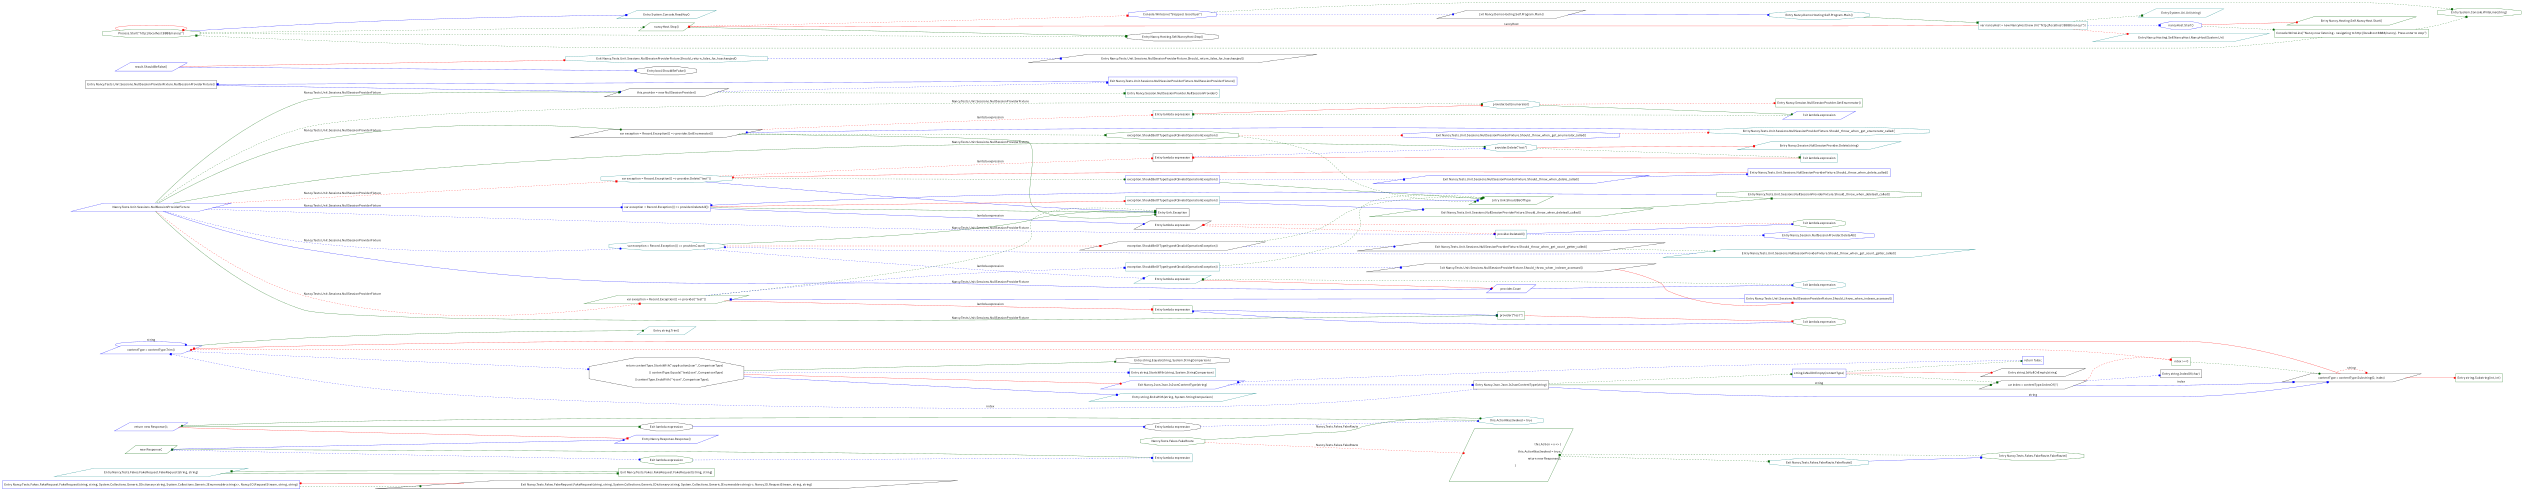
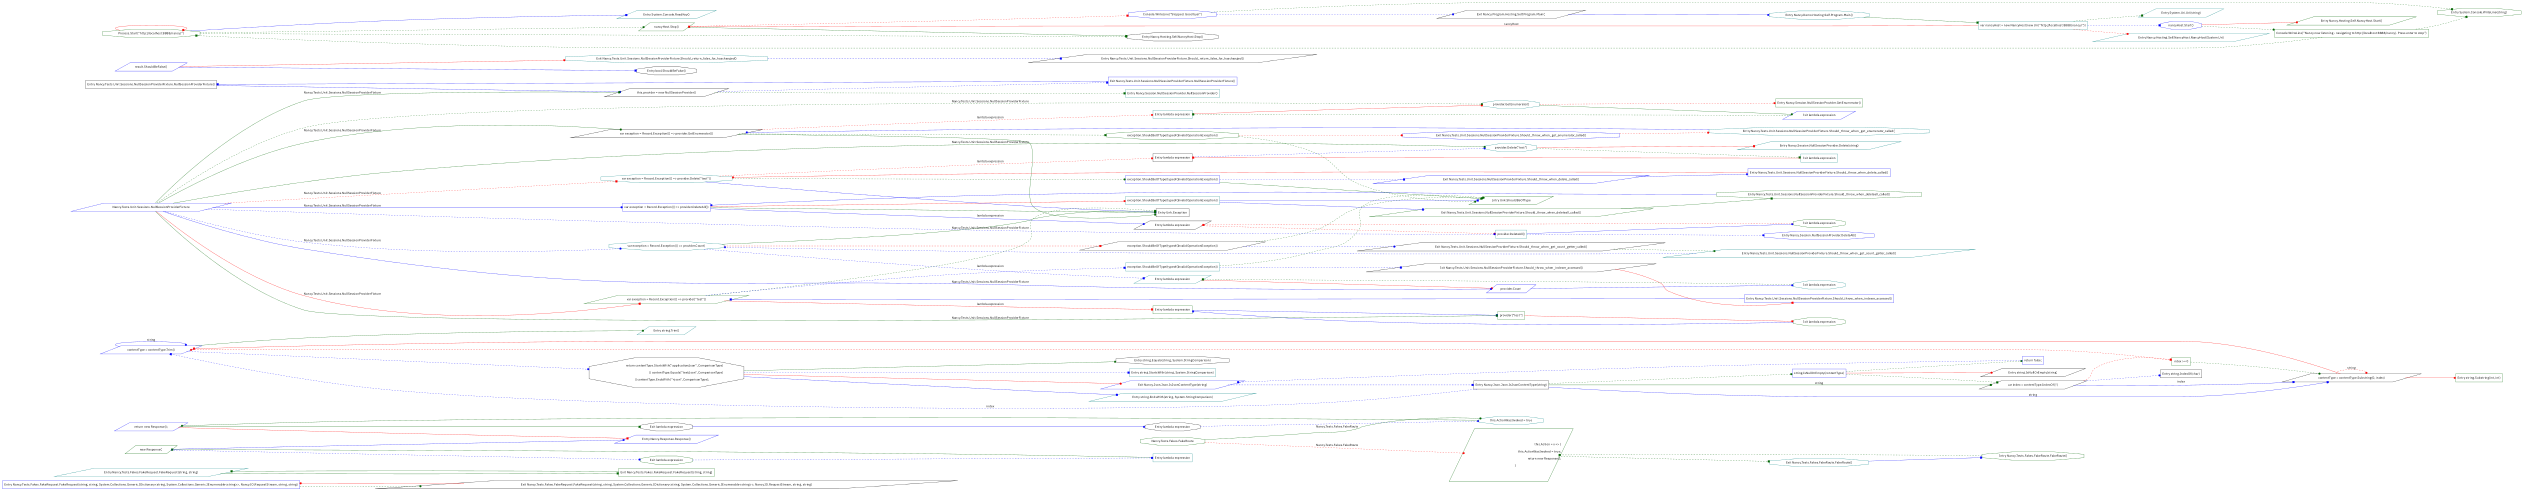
node "Exit Nancy.Demo.Hosting.Self.Program.Main()": label "Exit Nancy.Demo.Hosting.Self.Program.Main()" -> "Exit Nancy.Program.Hosting.Self.Program.Main()"
edge "Nancy.Tests.Unit.Sessions.NullSessionProviderFixture" -> "var exception = Record.Exception(() => provider[''test''])": style dashed -> solid
